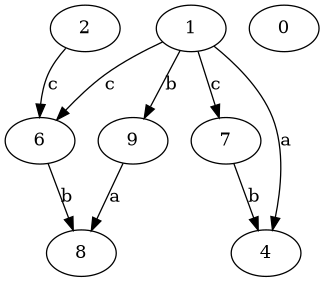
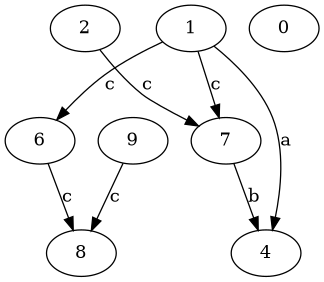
edge "2" -> "6": now "2" -> "7"
edge "1" -> "9": removed, label "b"
edge "6" -> "8": label "b" -> "c"
edge "9" -> "8": label "a" -> "c"
